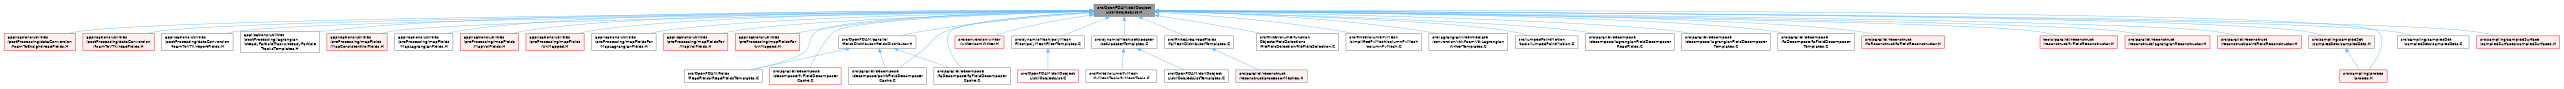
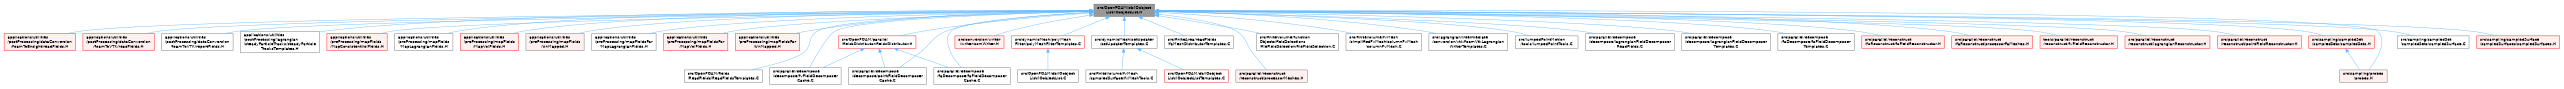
node "applications/utilities /preProcessing/mapFields /UnMapped.H": color red -> grey40
node "src/OpenFOAM/parallel /fieldsDistributor/fieldsDistributor.H": color grey40 -> red
node "src/dynamicMesh/polyMesh Filter/polyMeshFilterTemplates.C": color grey40 -> red
node "src/lumpedPointMotion /tools/lumpedPointMotion.C": label "src/lumpedPointMotion /tools/lumpedPointMotion.C" -> "src/lumpedPointMotion /tools/lumpedPointTools.C"
node "src/parallel/reconstruct /faReconstruct/processorFaMeshes.H": added
node "src/sampling/sampledSet /sampledSets/sampledSets.H": color grey40 -> red
node "src/sampling/sampledSet /sampledSets/sampledSets.C": label "src/sampling/sampledSet /sampledSets/sampledSets.C" -> "src/sampling/sampledSet /sampledSets/sampledSurface.C"
edge "src/OpenFOAM/fields /ReadFields/ReadFieldsTemplates.C" -> "src/OpenFOAM/parallel /fieldsDistributor/fieldsDistributor.H": now "src/parallel/decompose /decompose/fvFieldDecomposer Cache.C" -> "src/OpenFOAM/parallel /fieldsDistributor/fieldsDistributor.H"
edge "src/parallel/reconstruct /reconstruct/processorMeshes.H" -> "src/finiteArea/readFields /faMeshDistributorTemplates.C": now "src/parallel/reconstruct /reconstruct/processorMeshes.H" -> "src/OpenFOAM/db/IOobject List/IOobjectList.H"
node "src/parallel/decompose /decompose/fvFieldDecomposer Cache.C": color red -> grey40
node "src/OpenFOAM/db/IOobject List/IOobjectList.C": color red -> grey40
node "src/finiteVolume/fvMesh /fvMeshTools/fvMeshTools.C": label "src/finiteVolume/fvMesh /fvMeshTools/fvMeshTools.C" -> "src/finiteVolume/fvMesh /sampledSurface/fvMeshTools.C"
node "src/OpenFOAM/db/IOobject List/IOobjectListTemplates.C": color grey40 -> red
node "src/sampling/probes /probes.H": color red -> grey40
